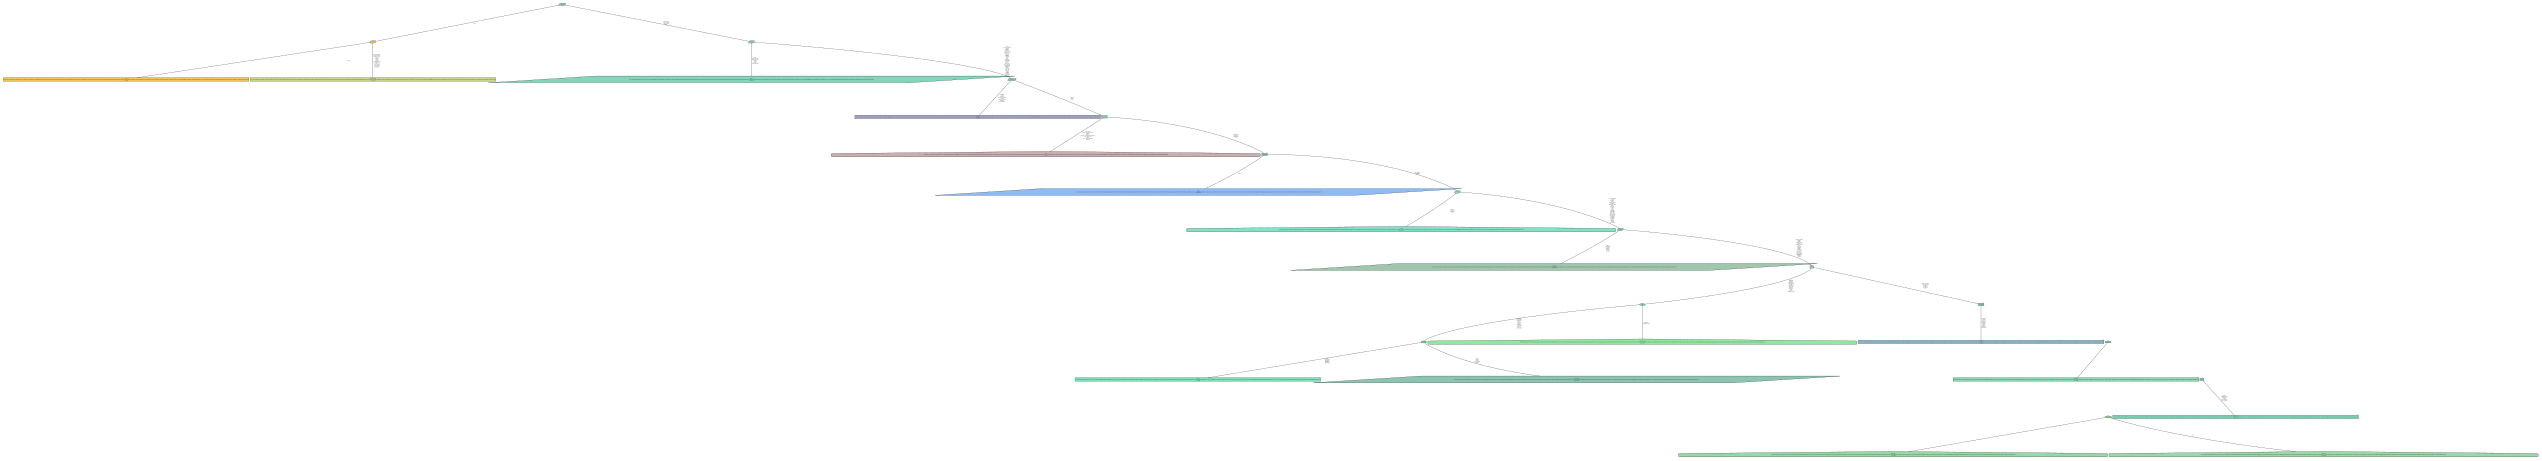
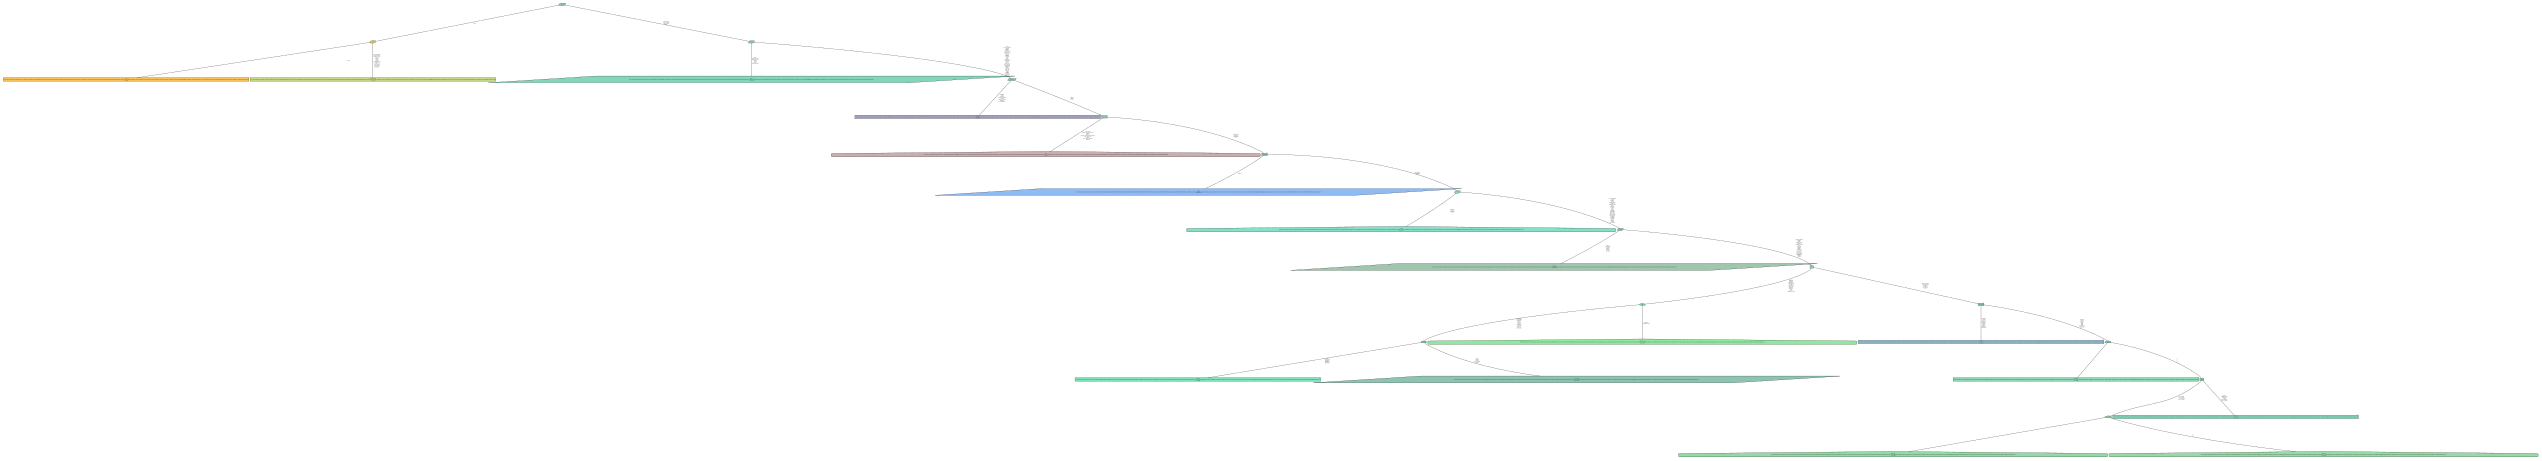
edge "OTHLANG6" -- "adults": added, label "armenian english french german hindi irish italian sign language ukranian"
edge "adults" -- "REG16": added, label "2 3 4 5 6"
edge "REG16" -- "paeduc": added, label "new england e. nor. central e. sou. central w. sou. central"
